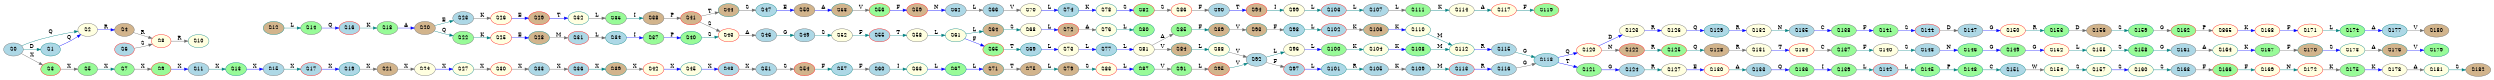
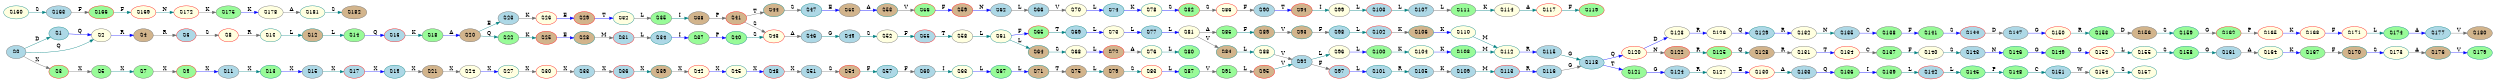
node "S865": label "S865" -> "S165"
edge "S4" -> "S8": now "S4" -> "S6"
edge "S10" -> "S12": added, label "L"
node "S25": fillcolor lightyellow -> tan
edge "S157" -> "S160": removed, label "S"
